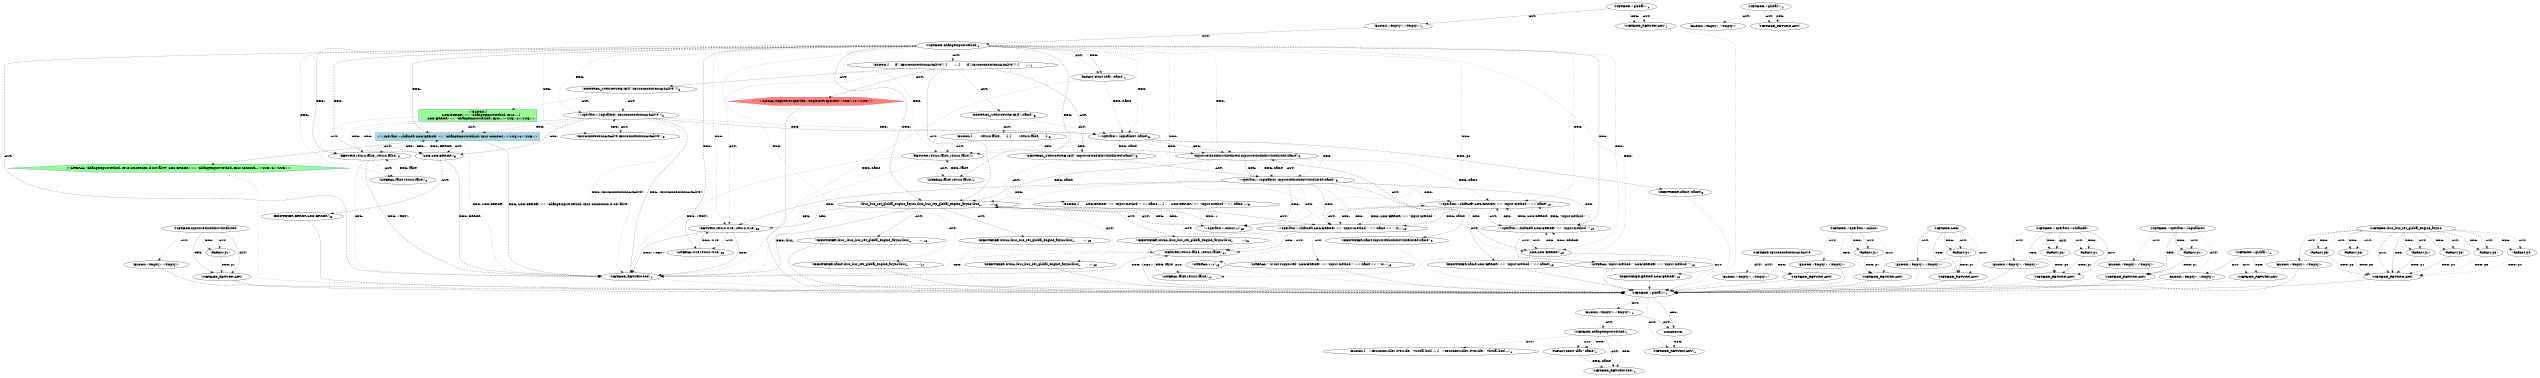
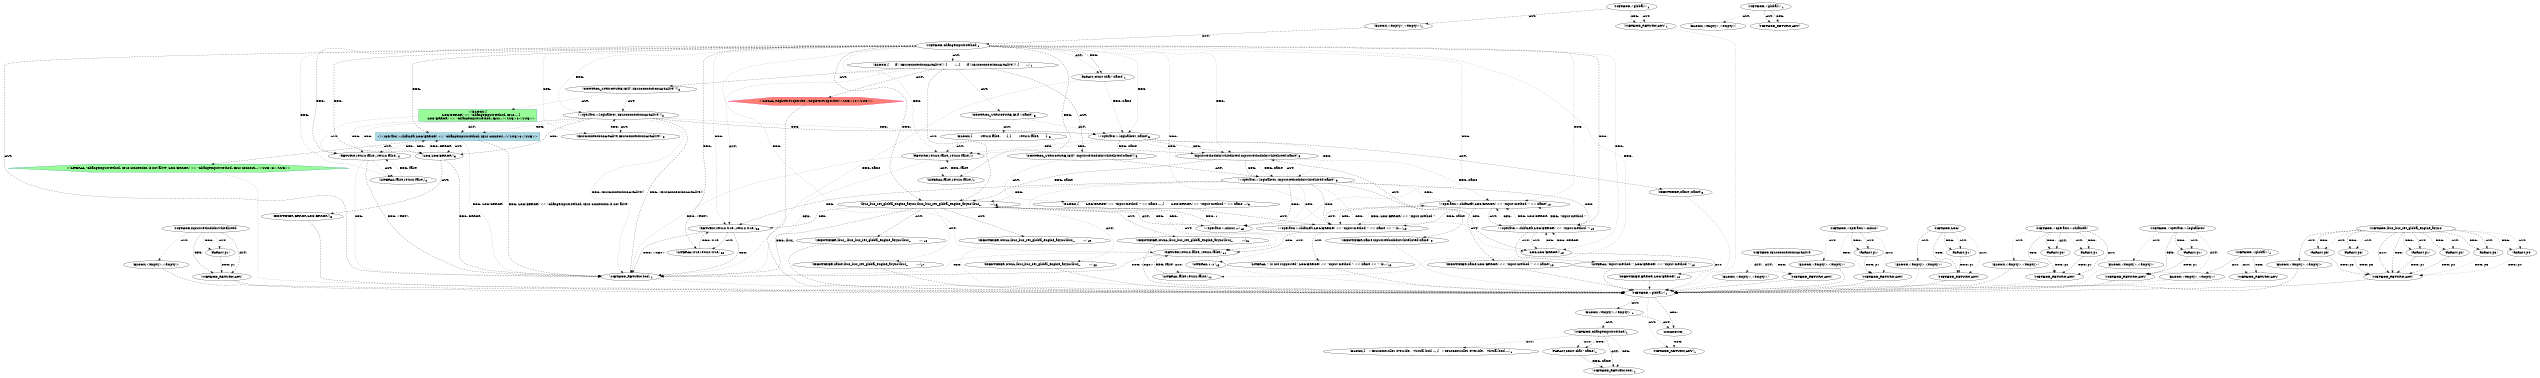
edge "(<operator>.logicalNot,!name)" -> "(IDENTIFIER,name,!name)": label "DDG: p2" -> "AST: "
